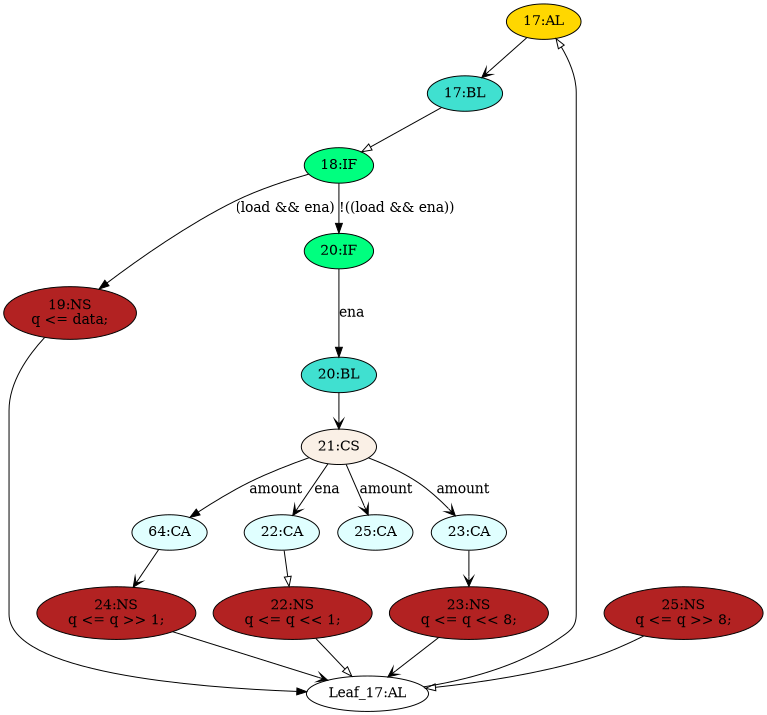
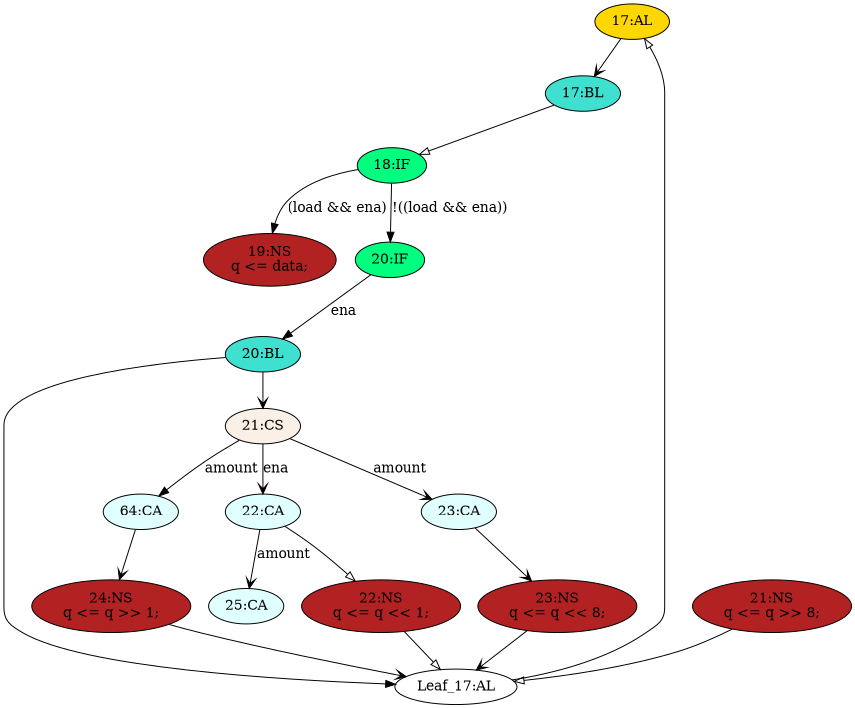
edge "21:CS" -> "25:CA": now "22:CA" -> "25:CA"
node "25:NS q <= q >> 8;": label "25:NS q <= q >> 8;" -> "21:NS q <= q >> 8;"
edge "19:NS q <= data;" -> "Leaf_17:AL": now "20:BL" -> "Leaf_17:AL"
